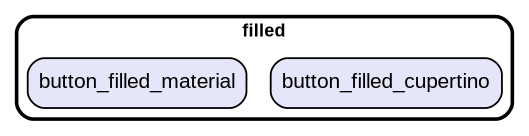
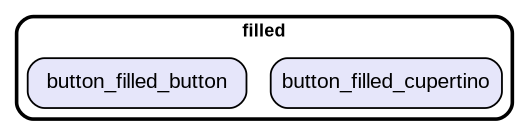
node "button_filled_material": label "button_filled_material" -> "button_filled_button"
